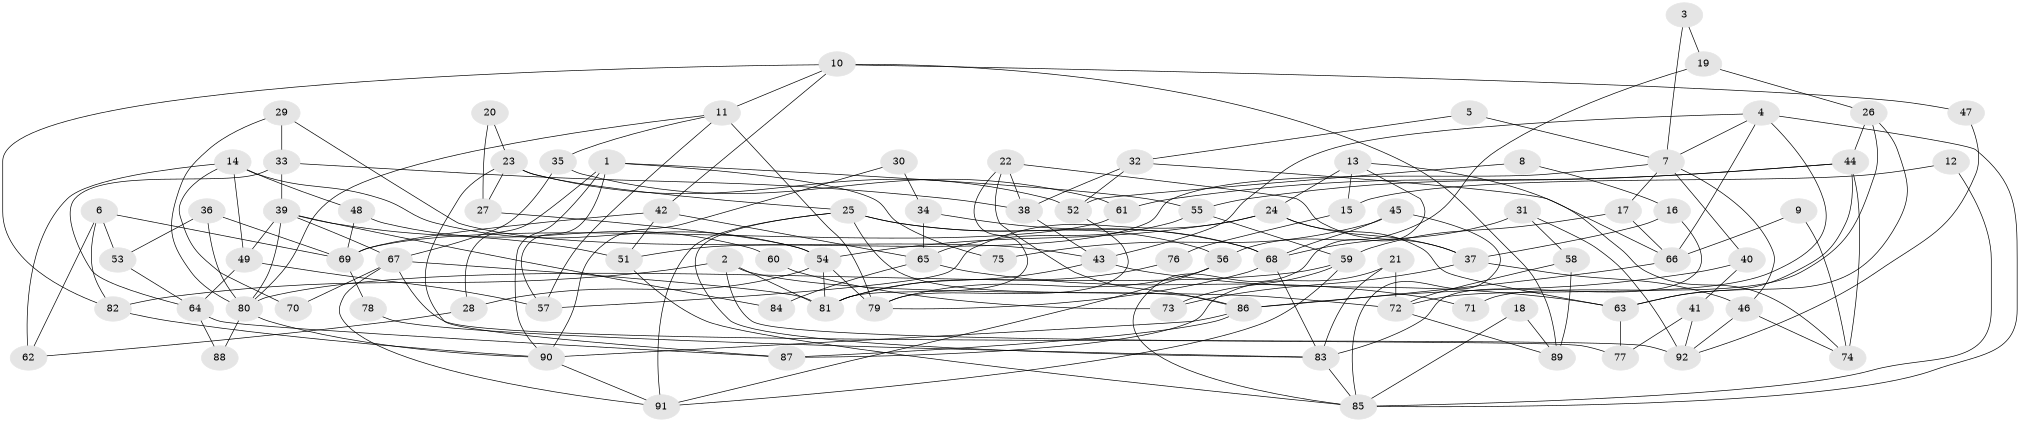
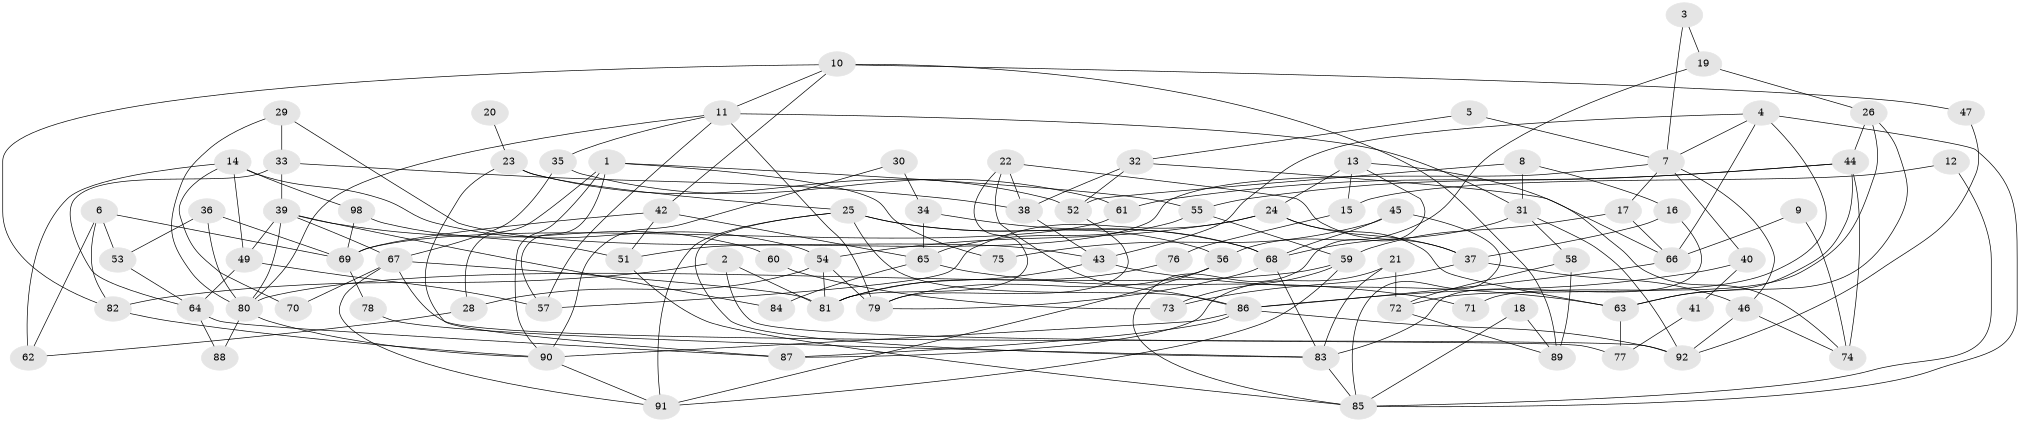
edge "11" -- "31": added
edge "8" -- "31": added
node "48": label "48" -> "98"
node "27": removed
edge "2" -- "72": removed
edge "41" -- "92": now "86" -- "92"
